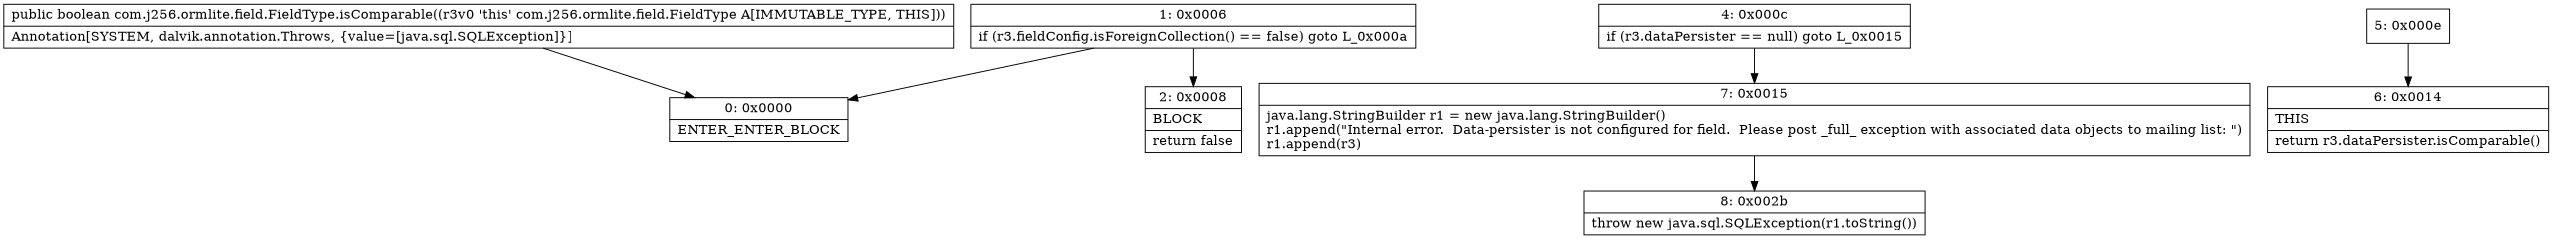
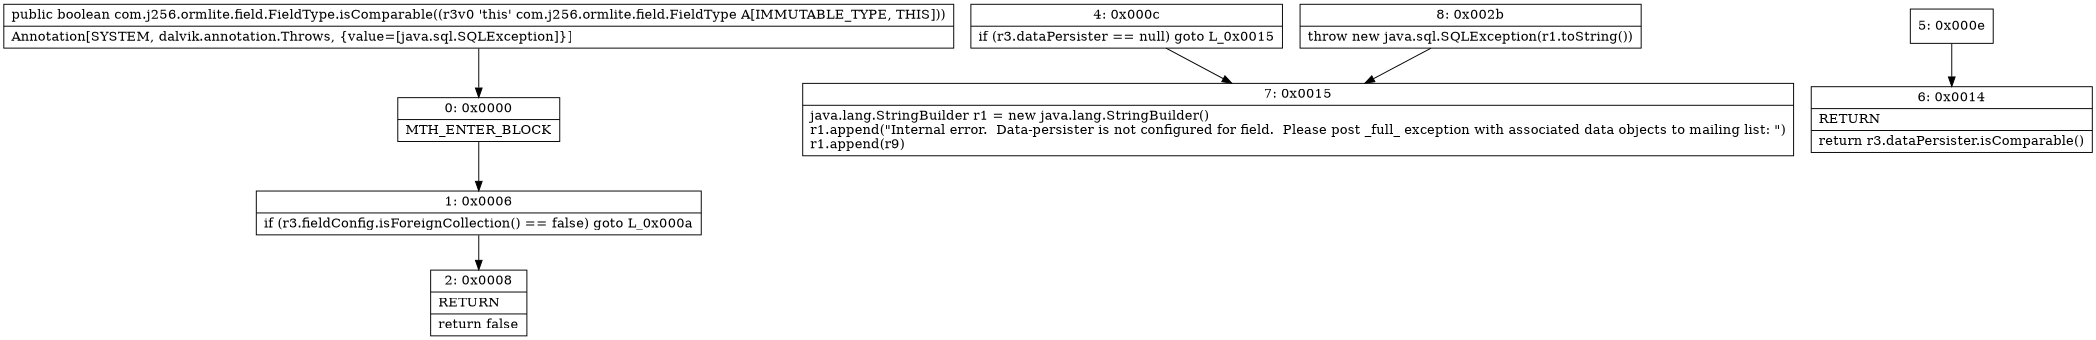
edge "1: 0x0006" -> "0: 0x0000": reversed
node "2: 0x0008": text "BLOCK" -> "RETURN"
node "6: 0x0014": text "THIS" -> "RETURN"
node "0: 0x0000": text "ENTER_ENTER_BLOCK" -> "MTH_ENTER_BLOCK"
node "7: 0x0015": text "r1.append(r3)" -> "r1.append(r9)"
edge "7: 0x0015" -> "8: 0x002b": reversed
